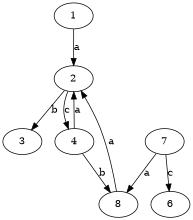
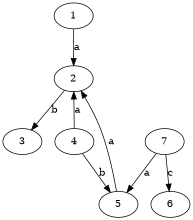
edge "2" -> "4": removed, label "c"
node "8": label "8" -> "5"
